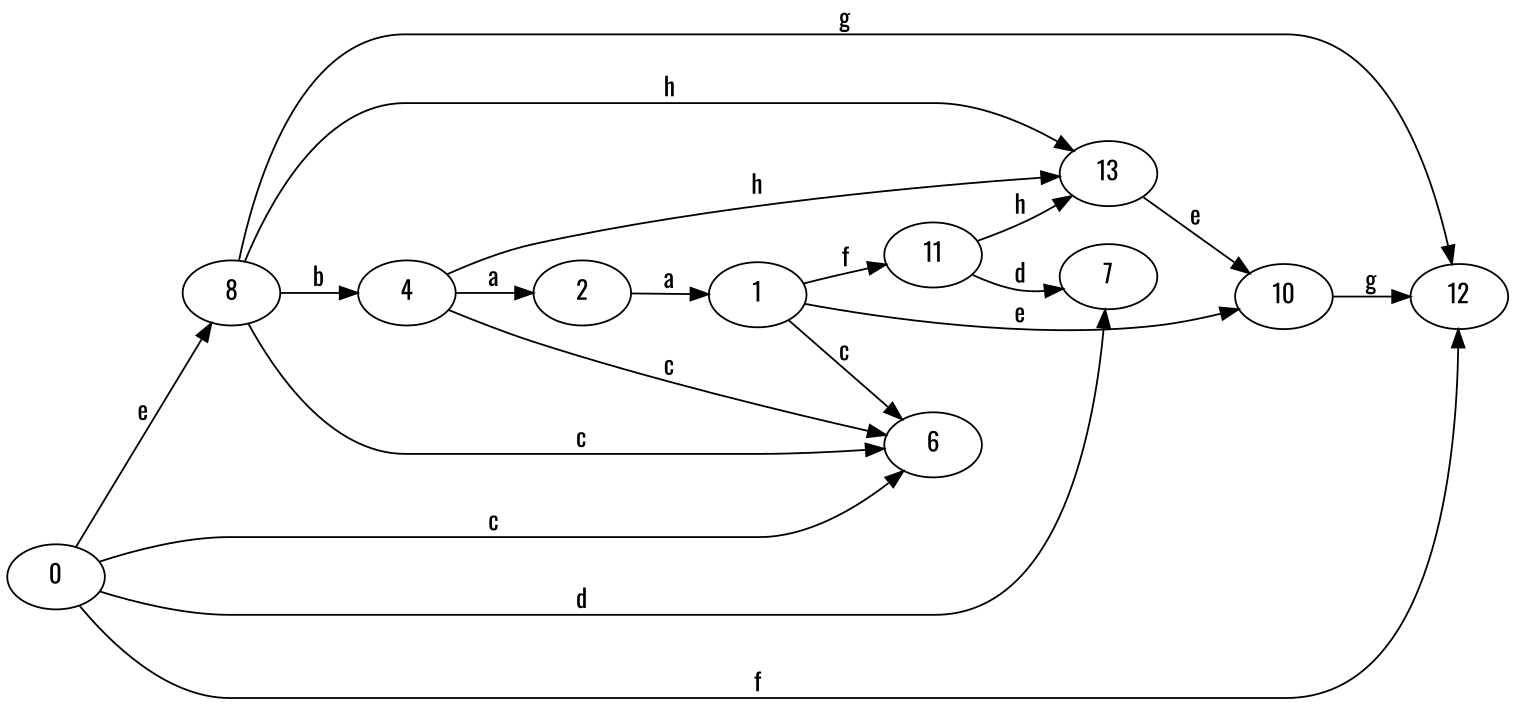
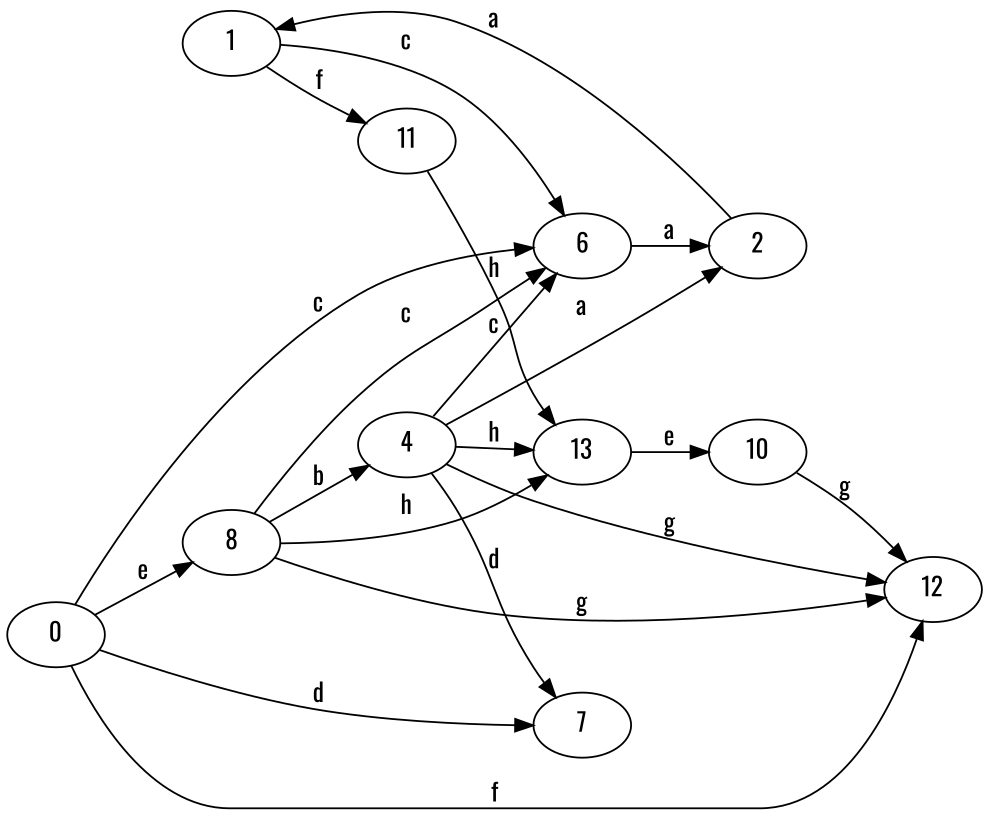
edge "6" -> "2": added, label "a"
edge "11" -> "7": now "4" -> "7"
edge "1" -> "10": removed, label "e"
edge "4" -> "12": added, label "g"
